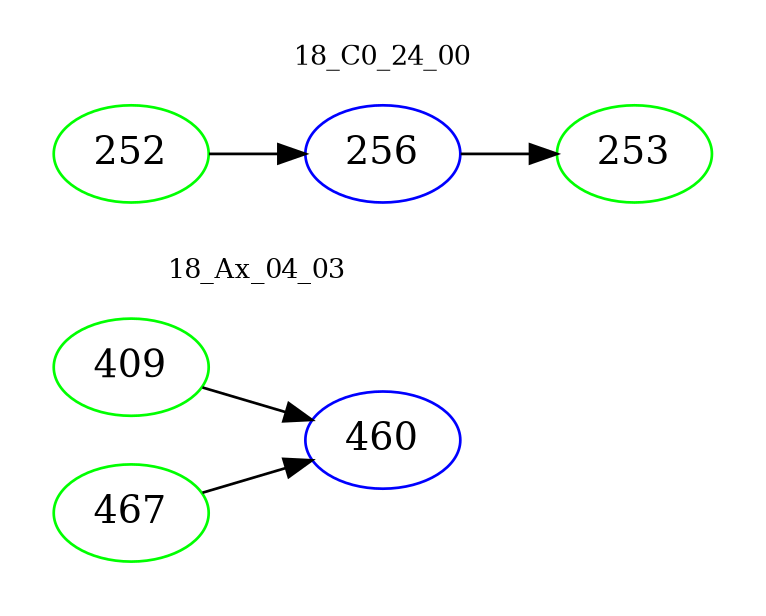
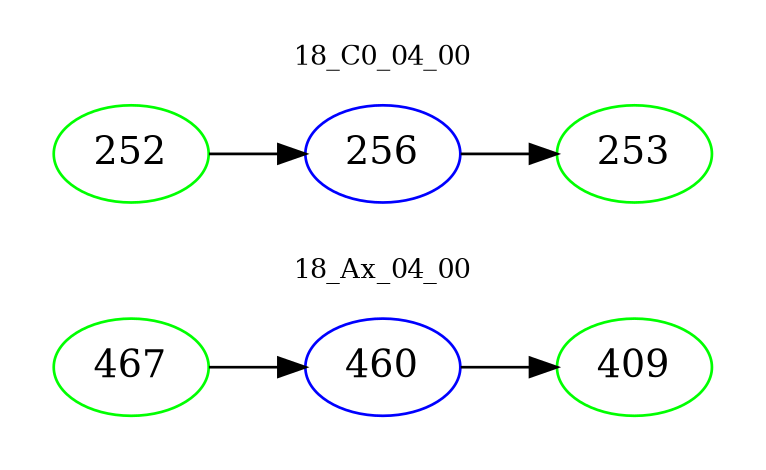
cluster "18_C0_24_00": label "18_C0_24_00" -> "18_C0_04_00"
cluster "18_Ax_04_03": label "18_Ax_04_03" -> "18_Ax_04_00"
edge "409" -> "460": reversed
